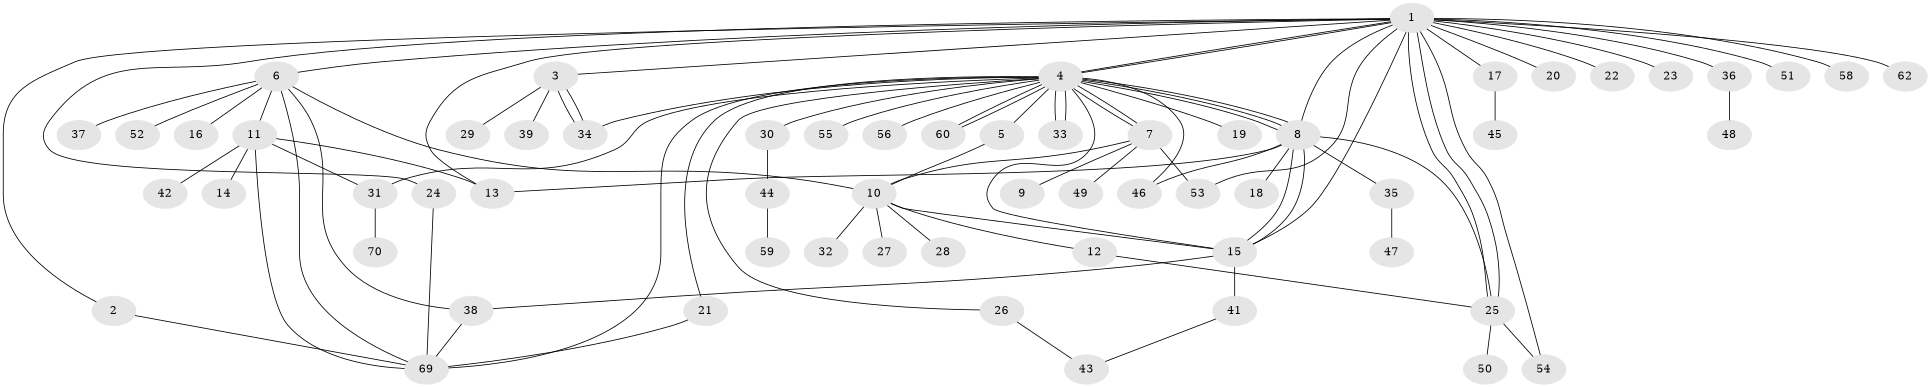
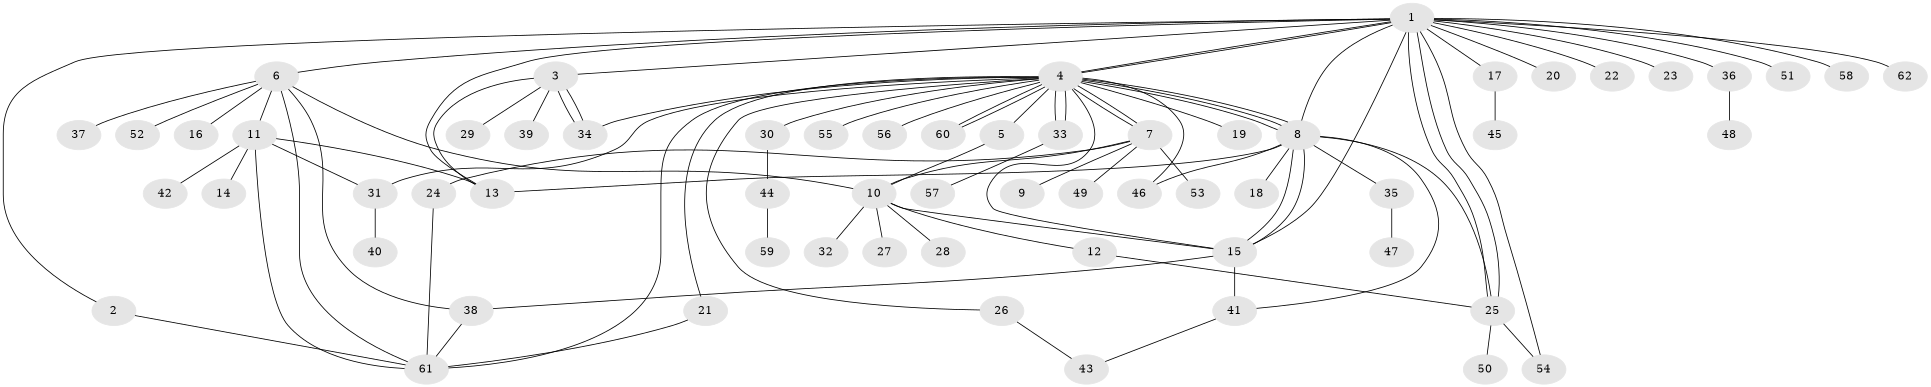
edge "1" -- "24": now "7" -- "24"
edge "3" -- "13": added
edge "1" -- "53": removed
node "57": added
edge "8" -- "41": added
node "70": label "70" -> "40"
node "69": label "69" -> "61"
